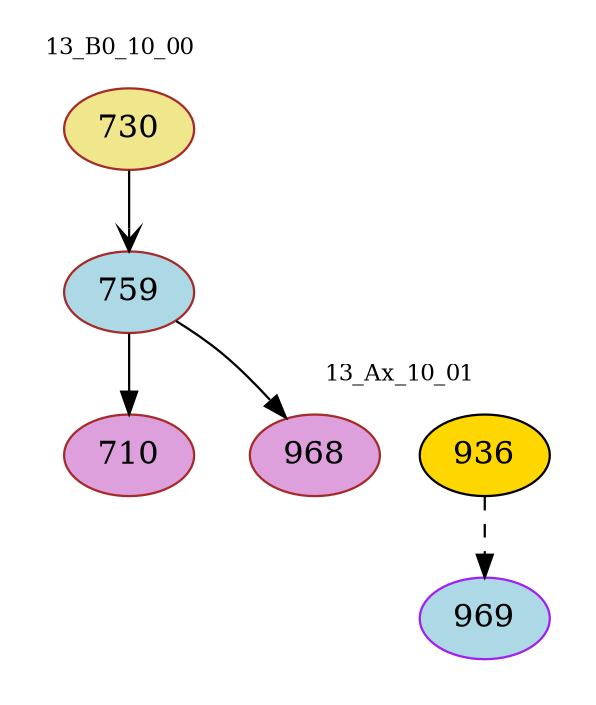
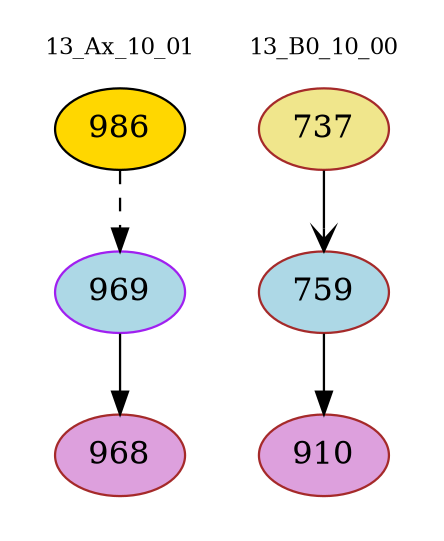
node "730": label "730" -> "737"
edge "759" -> "968": now "969" -> "968"
node "710": label "710" -> "910"
node "936": label "936" -> "986"
